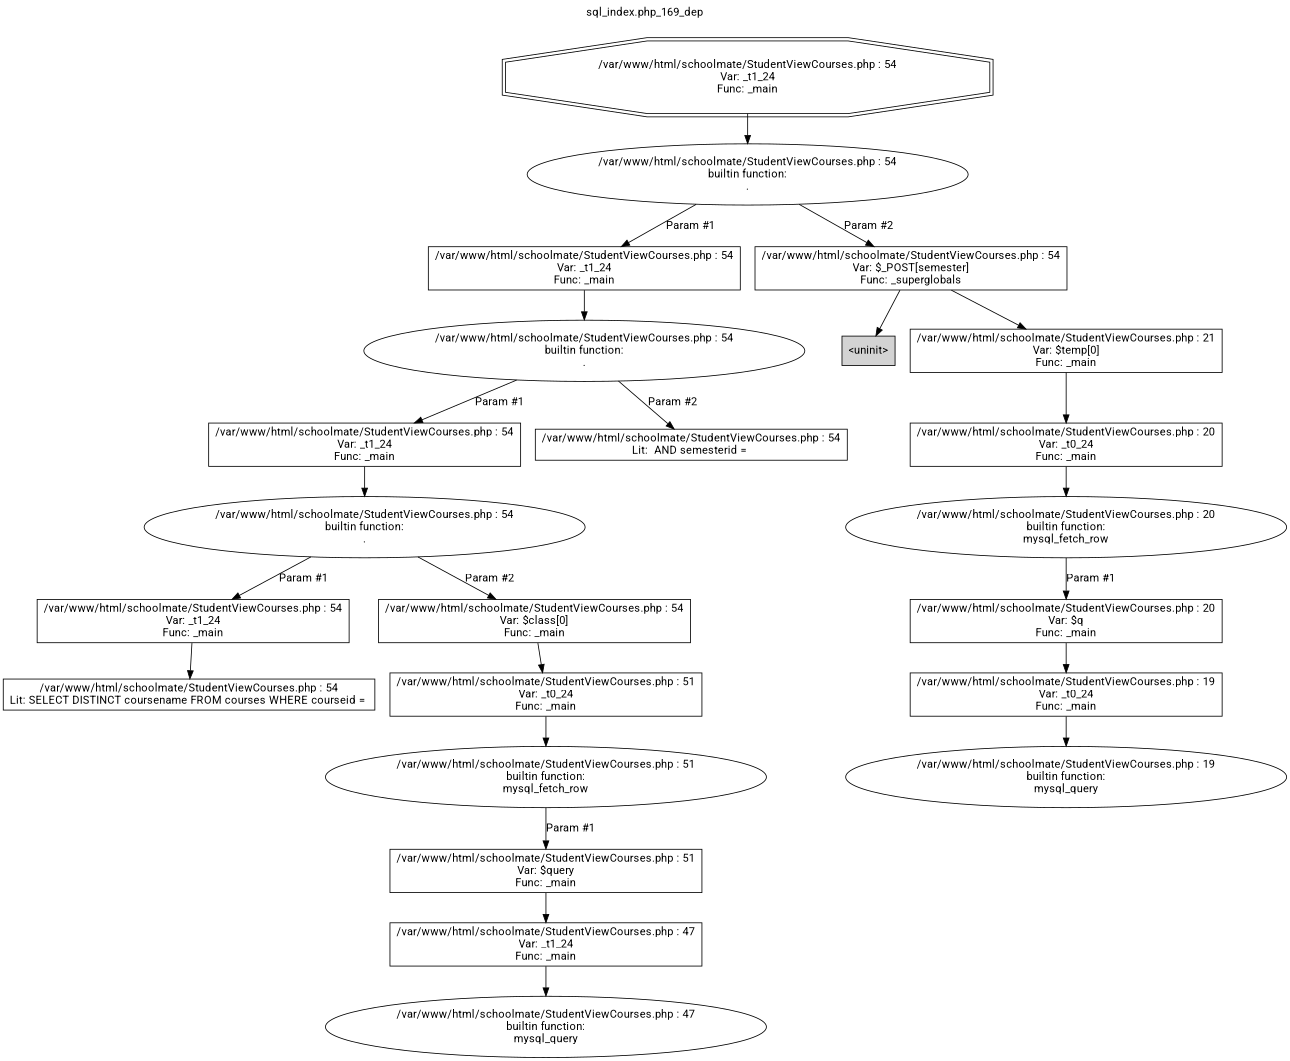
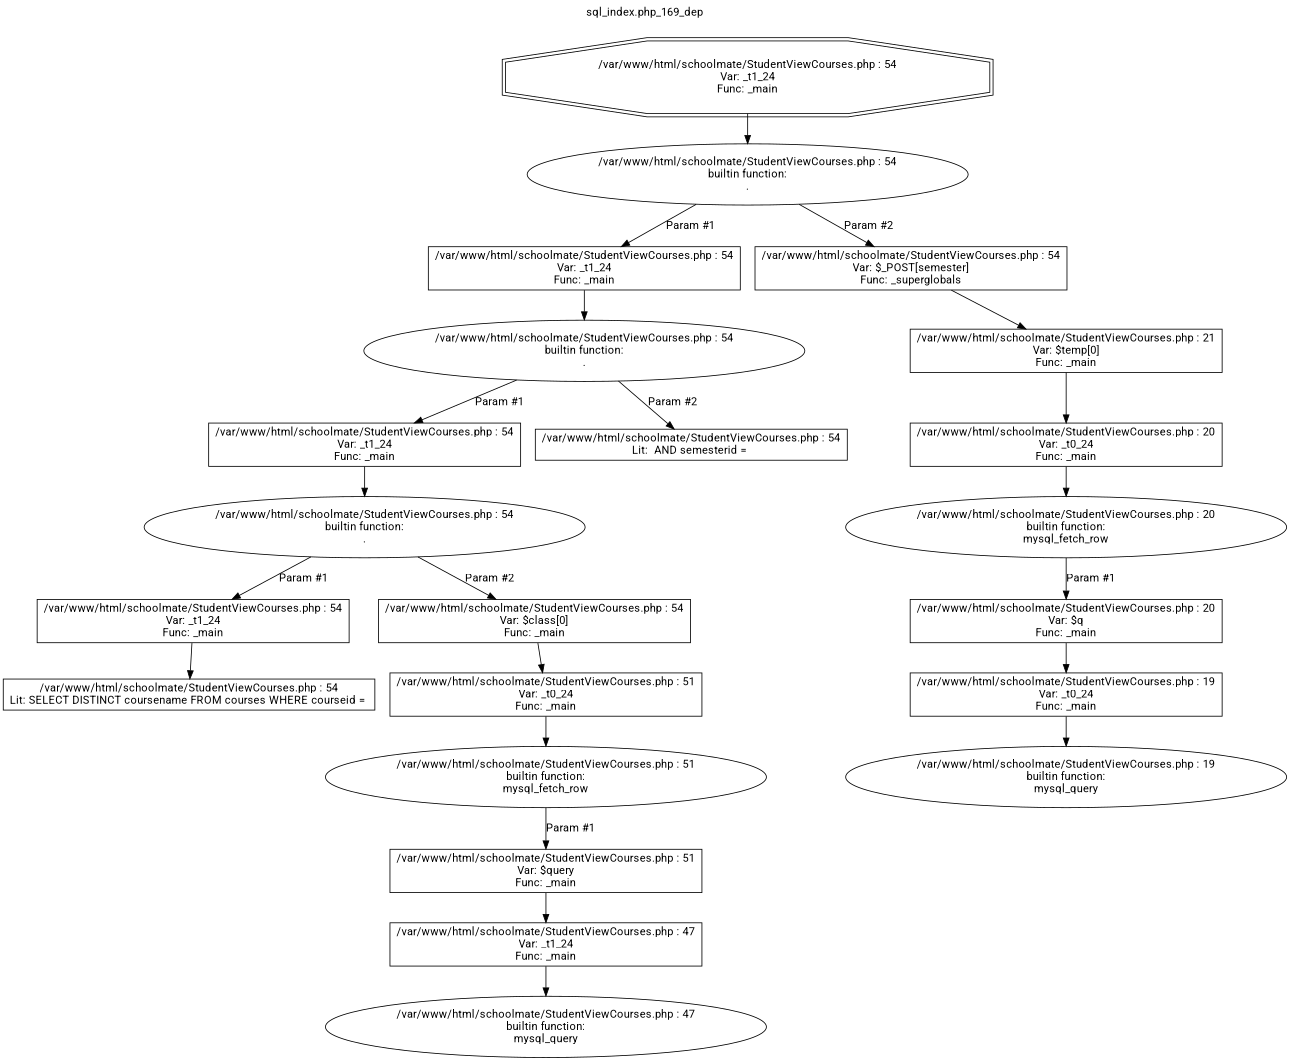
node "<uninit>": removed
